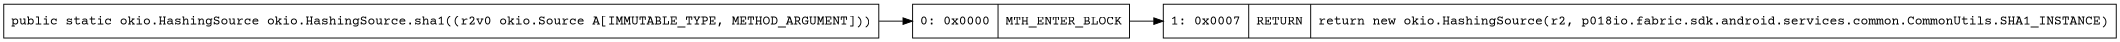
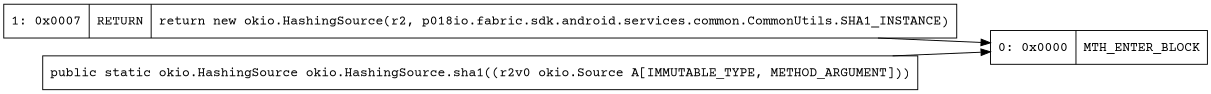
edge "0: 0x0000" -> "1: 0x0007": reversed
